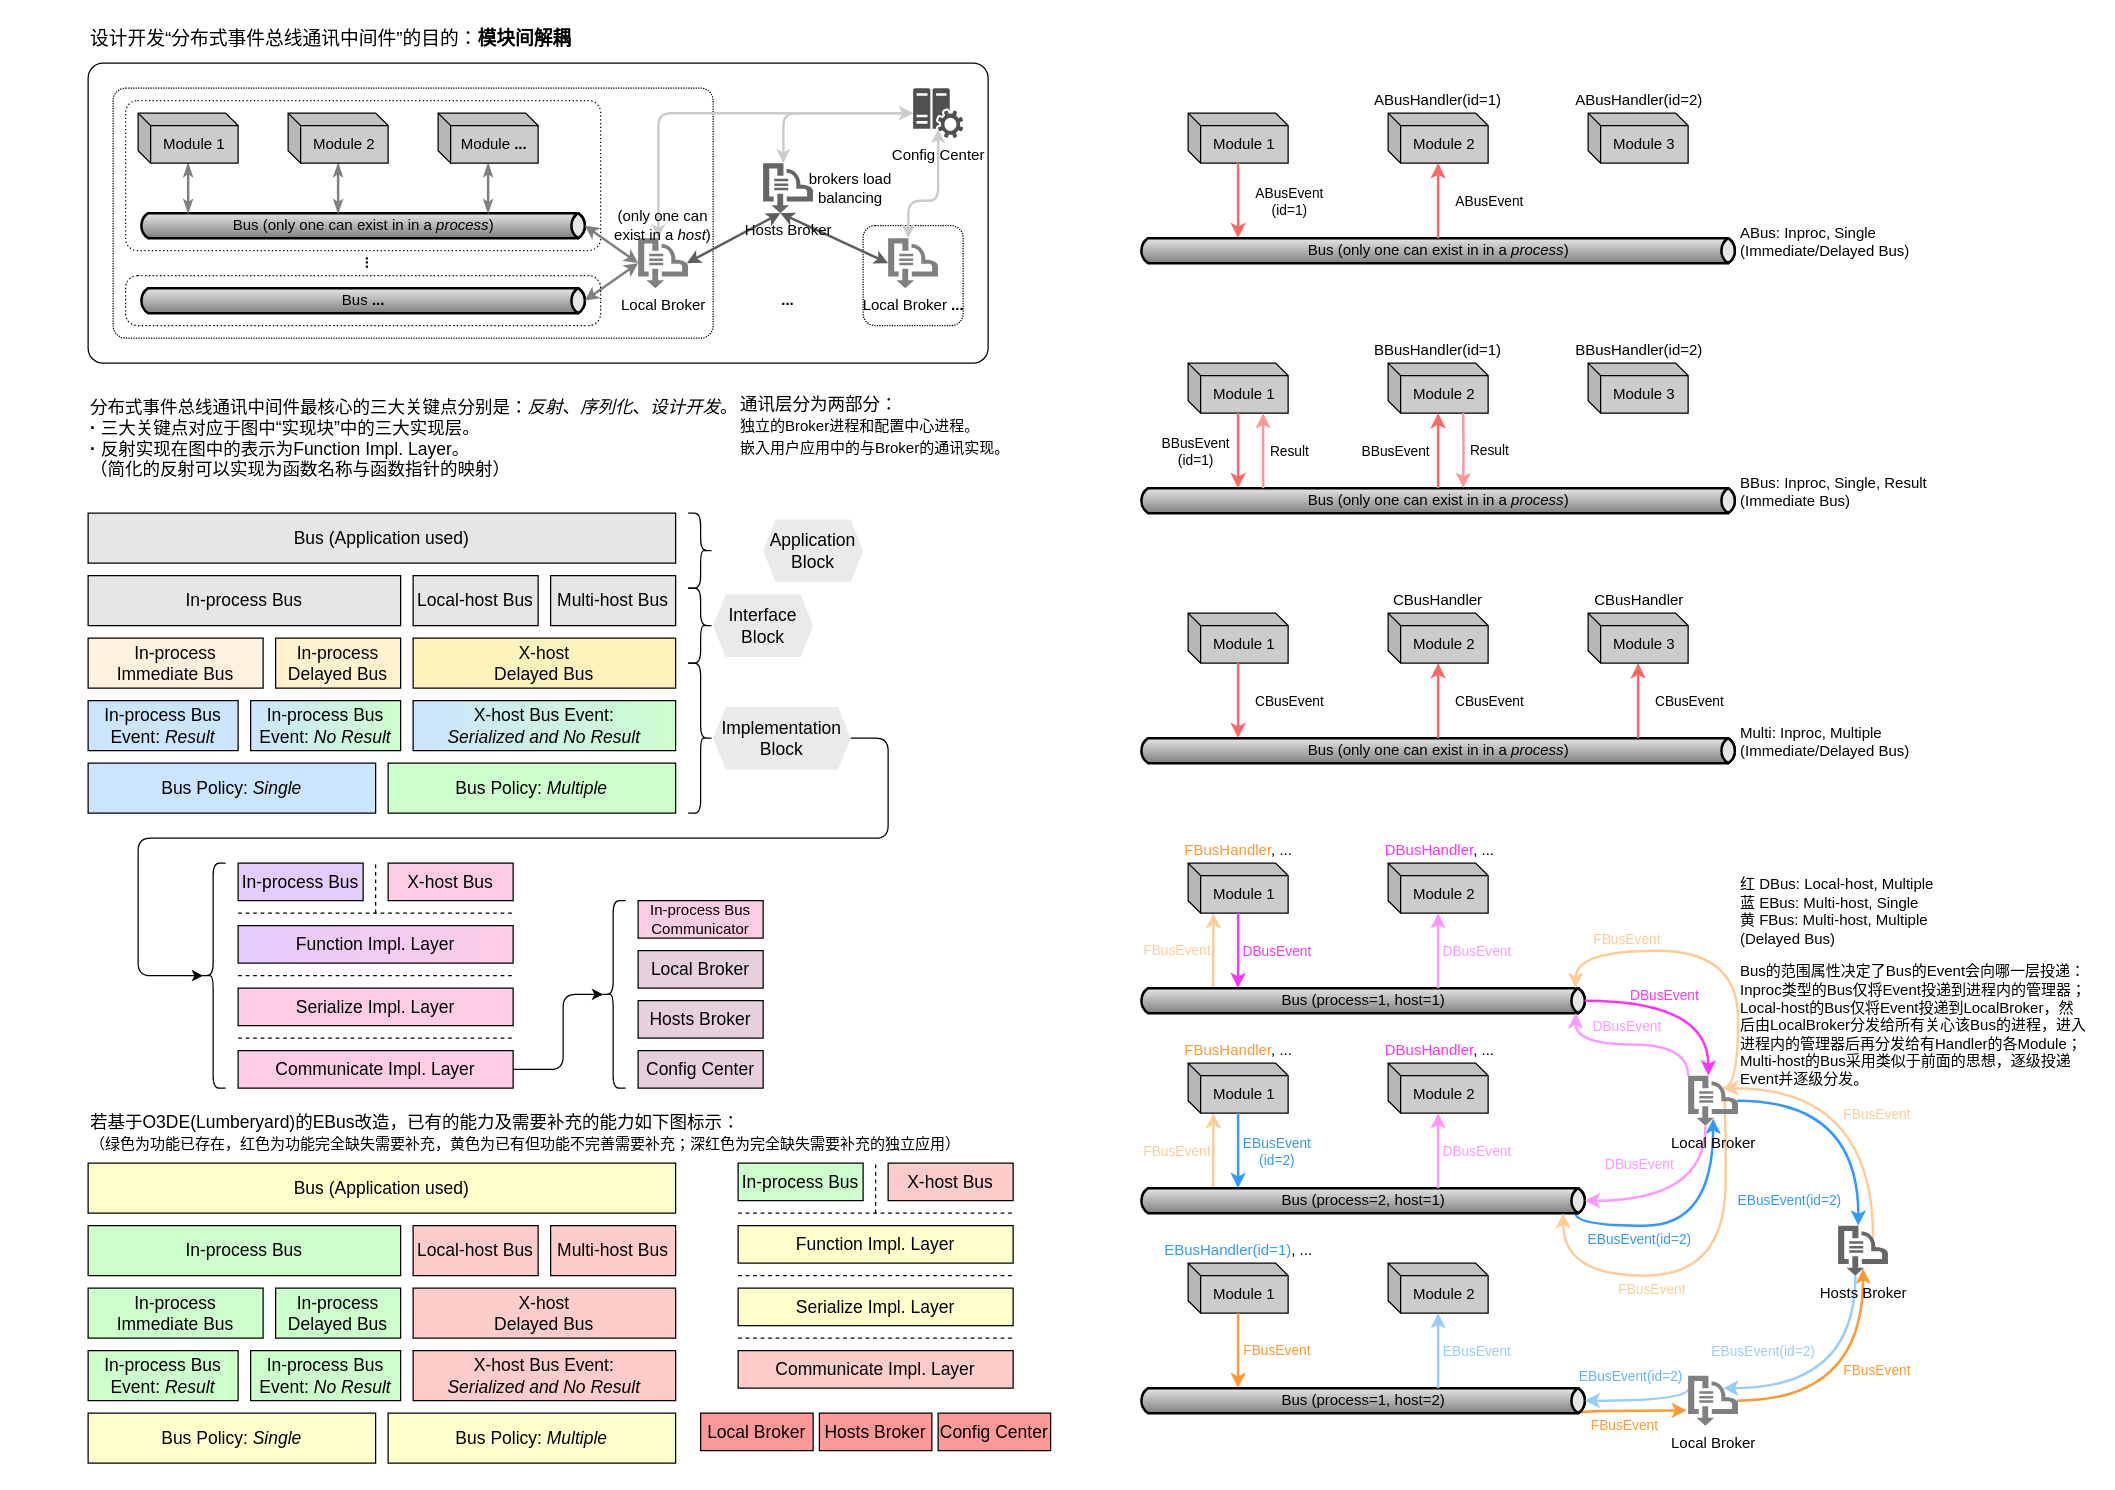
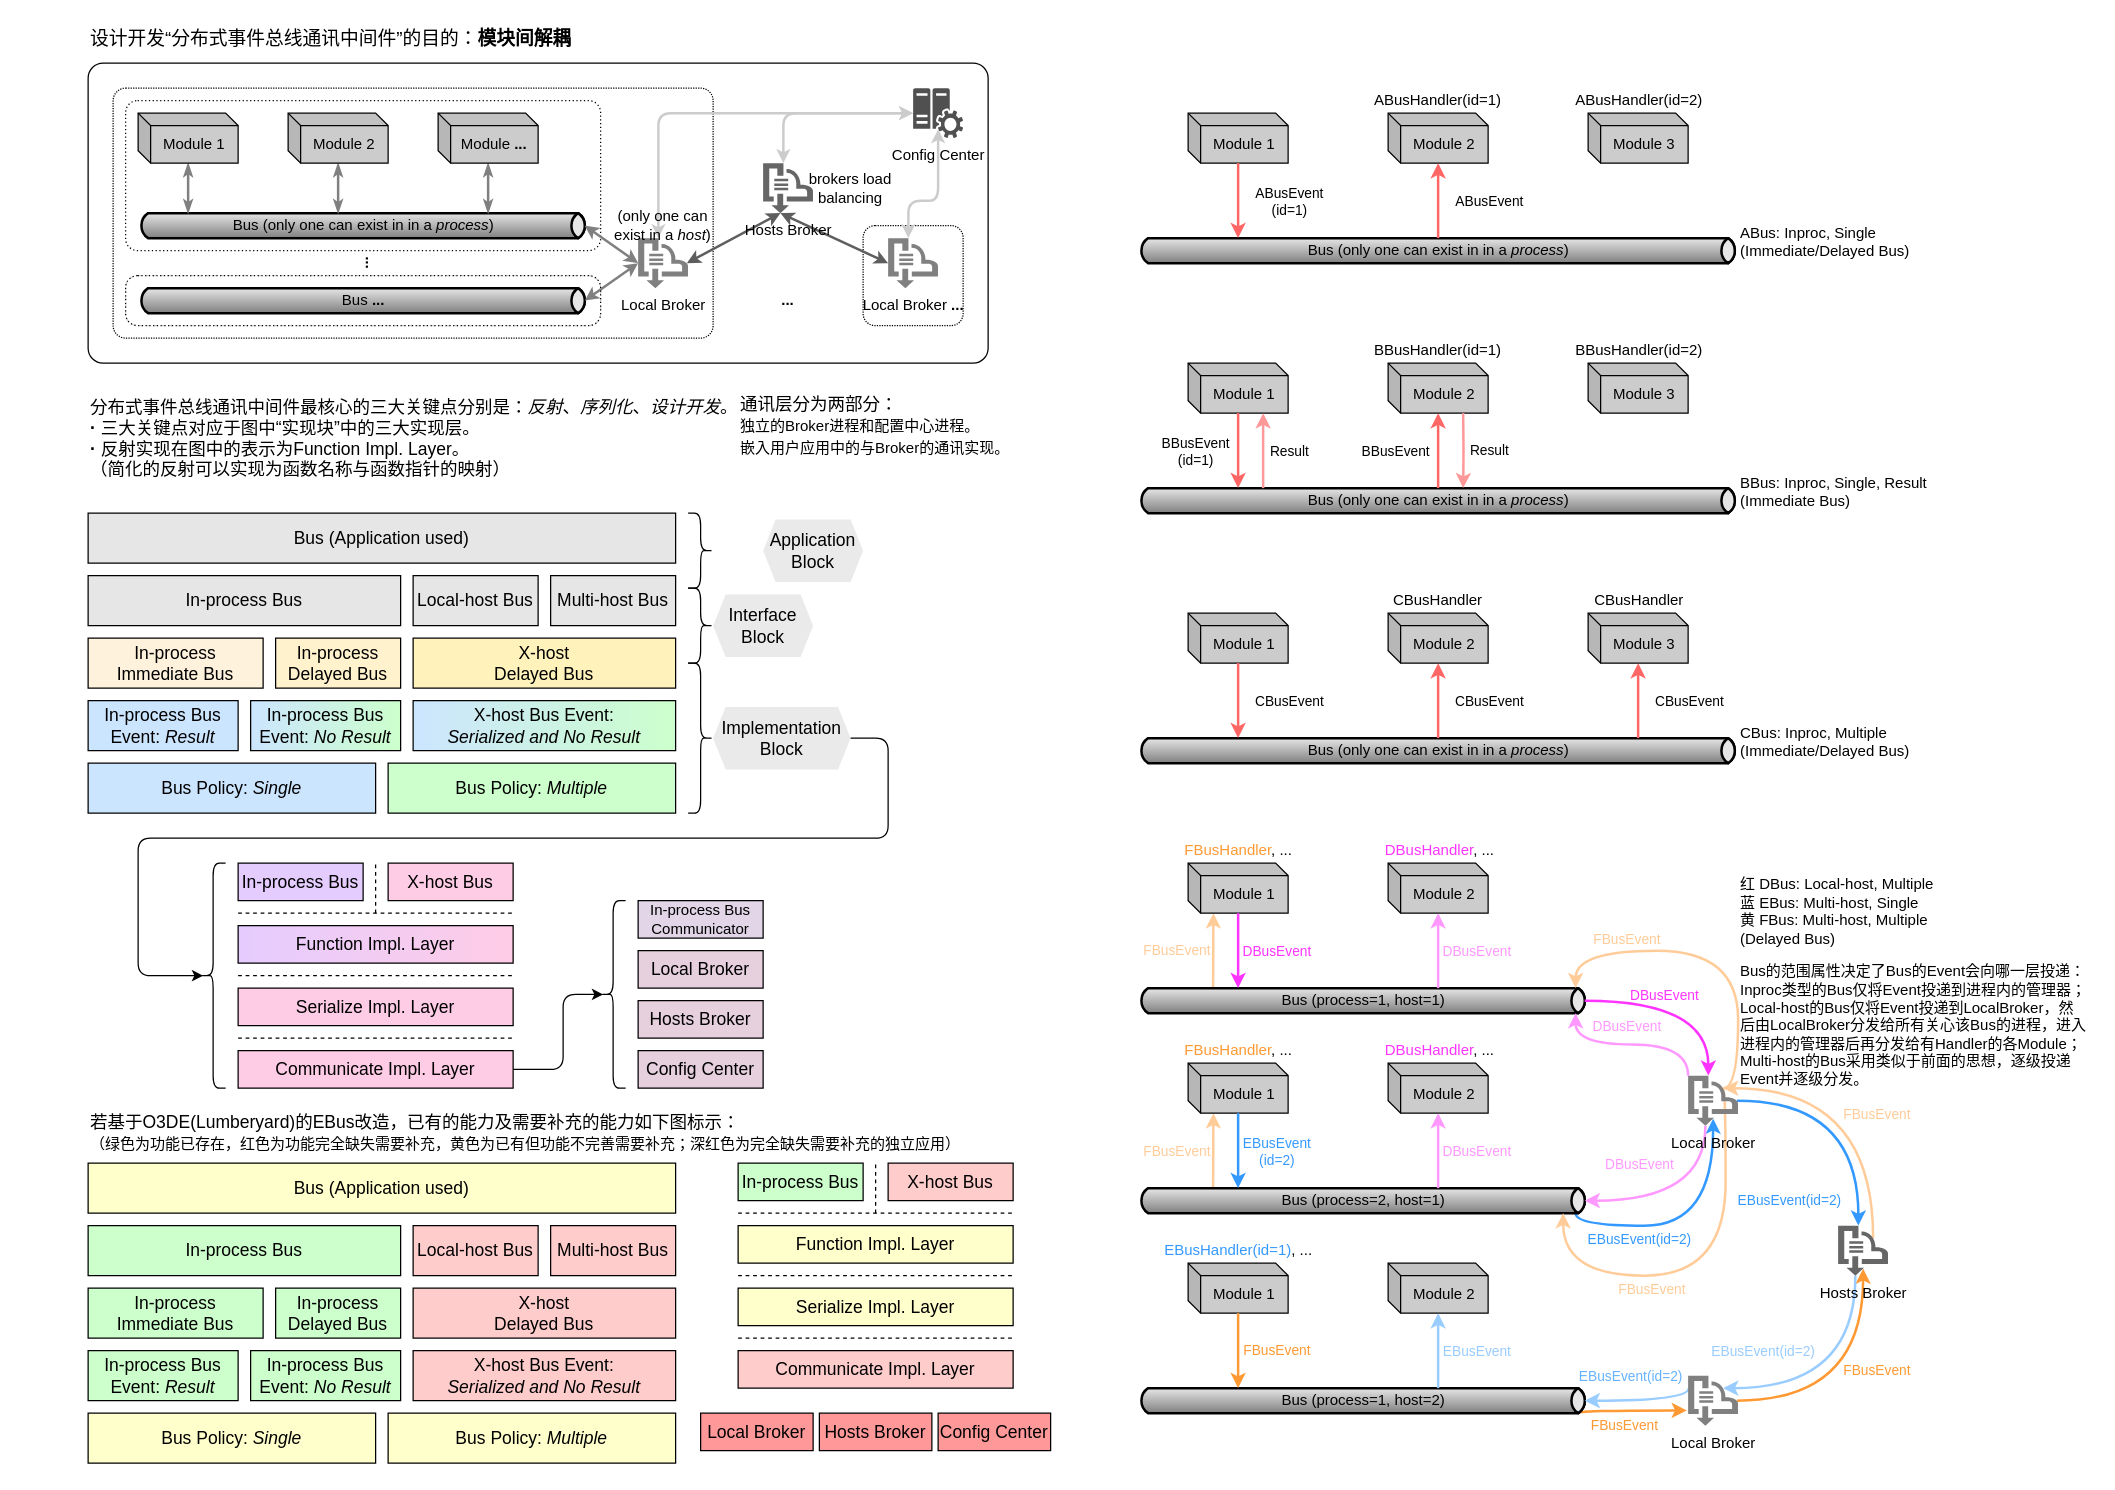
node "Multi: Inproc, Multiple (Immediate/Delayed Bus)": label "Multi: Inproc, Multiple (Immediate/Delayed Bus)" -> "CBus: Inproc, Multiple (Immediate/Delayed Bus)"
node "In-process Bus Communicator": fillcolor #ffcce6 -> #e1d5e7
